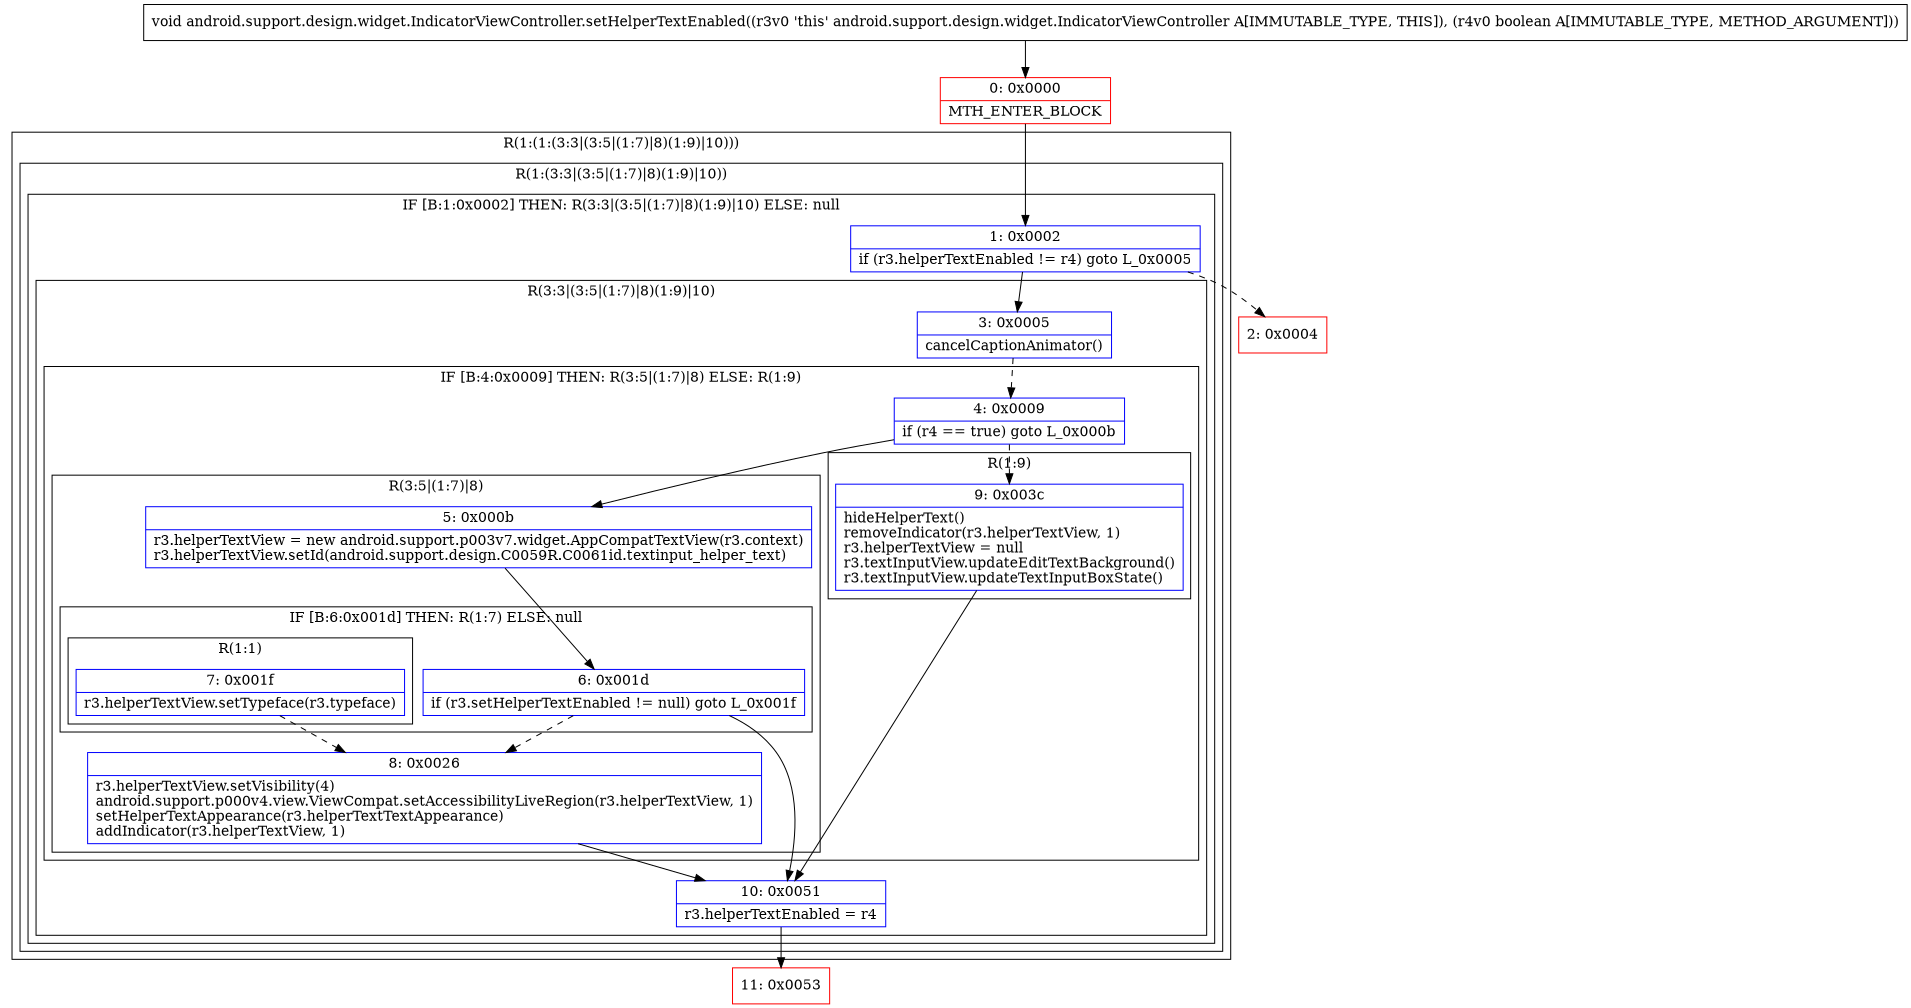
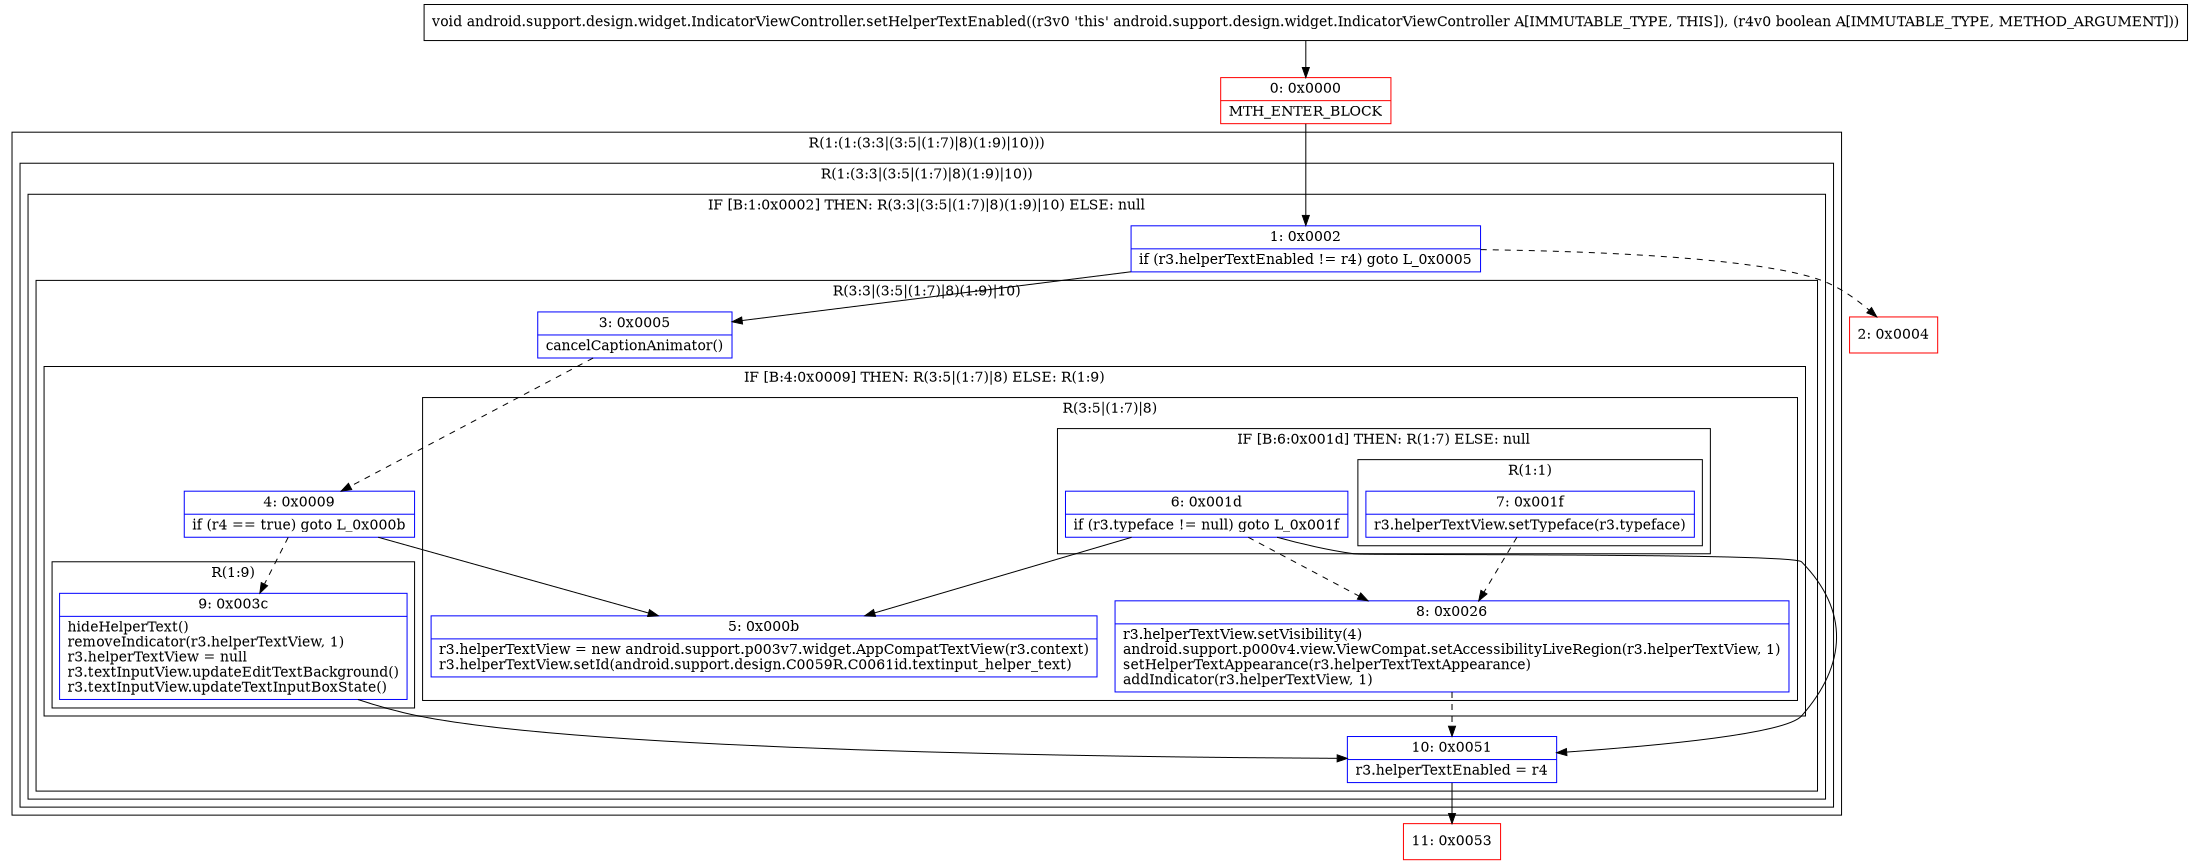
edge "5: 0x000b" -> "6: 0x001d": reversed
node "6: 0x001d": text "if (r3.setHelperTextEnabled != null) goto L_0x001f" -> "if (r3.typeface != null) goto L_0x001f"
edge "8: 0x0026" -> "10: 0x0051": style solid -> dashed
